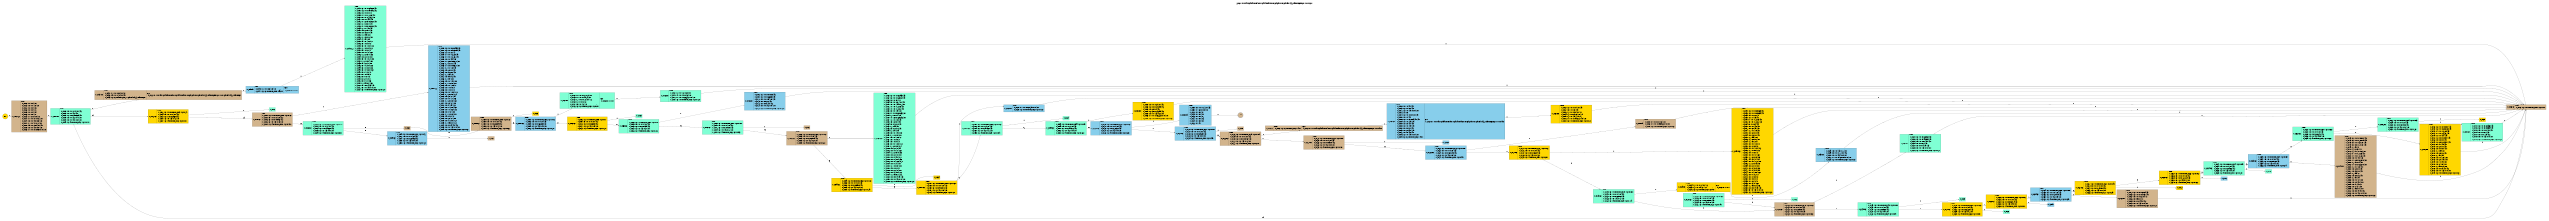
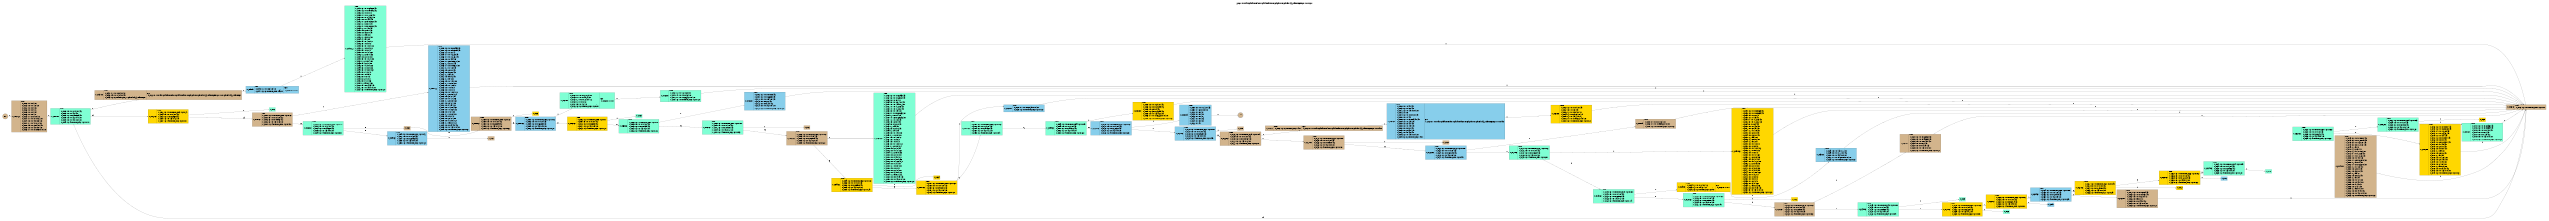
node "Entry": fillcolor gold -> tan
node "0x401ad9": removed
node "0x401a18": fillcolor skyblue -> tan
node "0x401600 [27]": fillcolor aquamarine -> tan
node "0x40147f [25]": fillcolor gold -> aquamarine
node "0x401592 [25]": removed
node "0x401a4d": fillcolor aquamarine -> gold
edge "0x401498 [25]" -> "0x4014ca [25]": now "0x401498 [25]" -> "0x4014b1 [25]"
